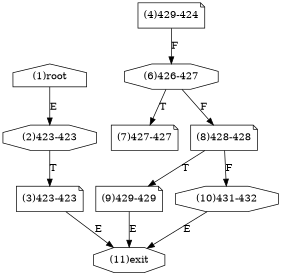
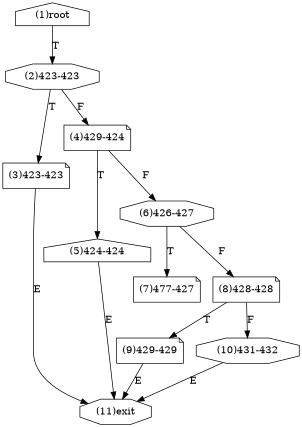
edge "(2)423-423" -> "(4)429-424": added, label "F"
edge "(1)root" -> "(2)423-423": label "E" -> "T"
node "(7)427-427": label "(7)427-427" -> "(7)477-427"
node "(5)424-424": added
